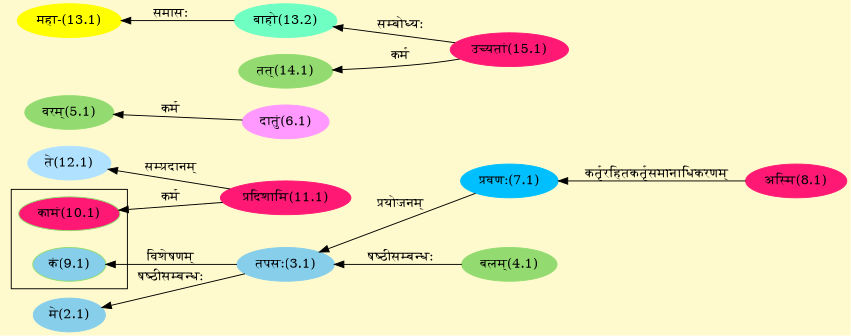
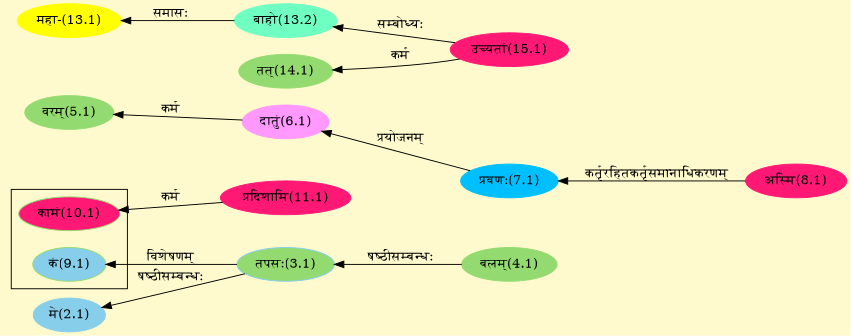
node "ते(12.1)": removed
edge "प्रवणः(7.1)" -> "तपसः(3.1)": now "प्रवणः(7.1)" -> "दातुं(6.1)"
node "तपसः(3.1)": fillcolor #87ceeb -> #93db70
